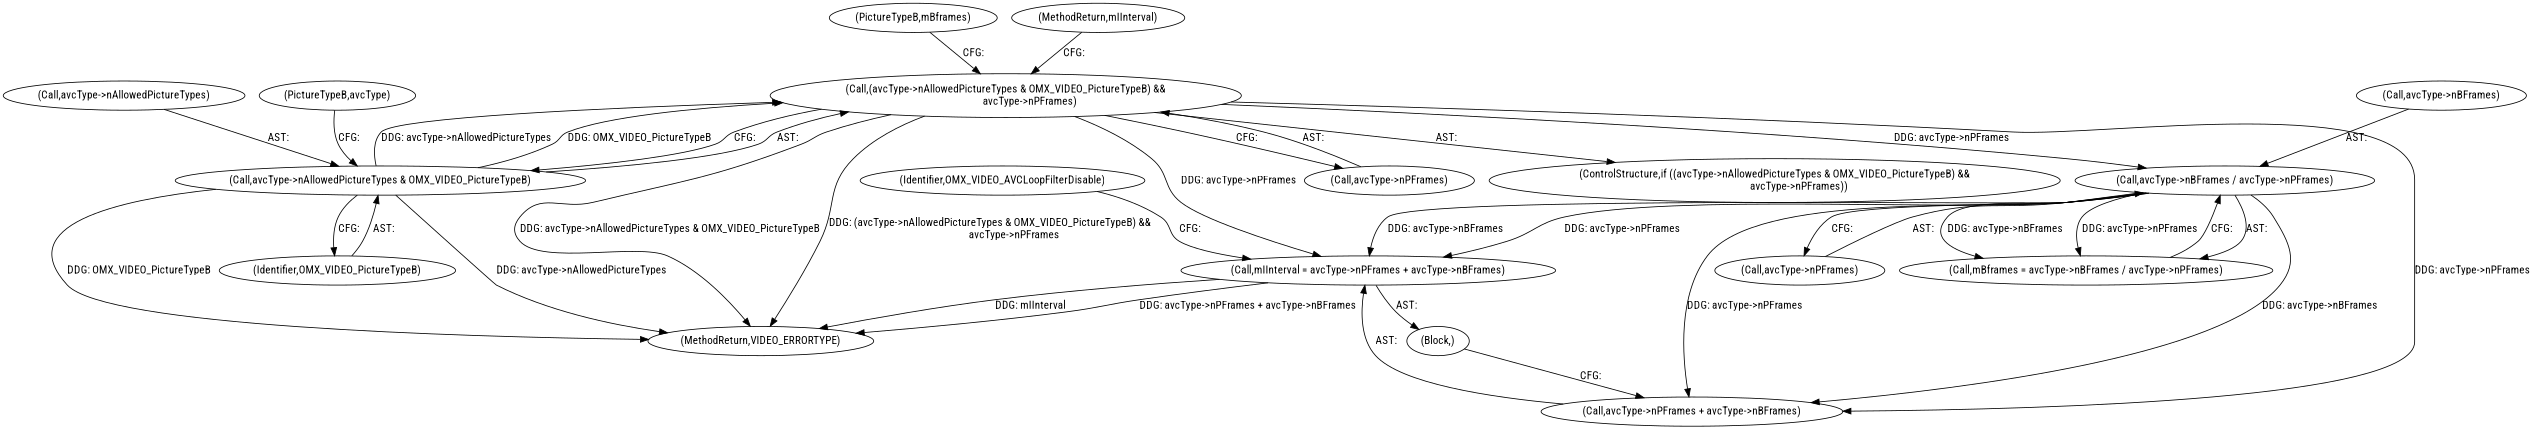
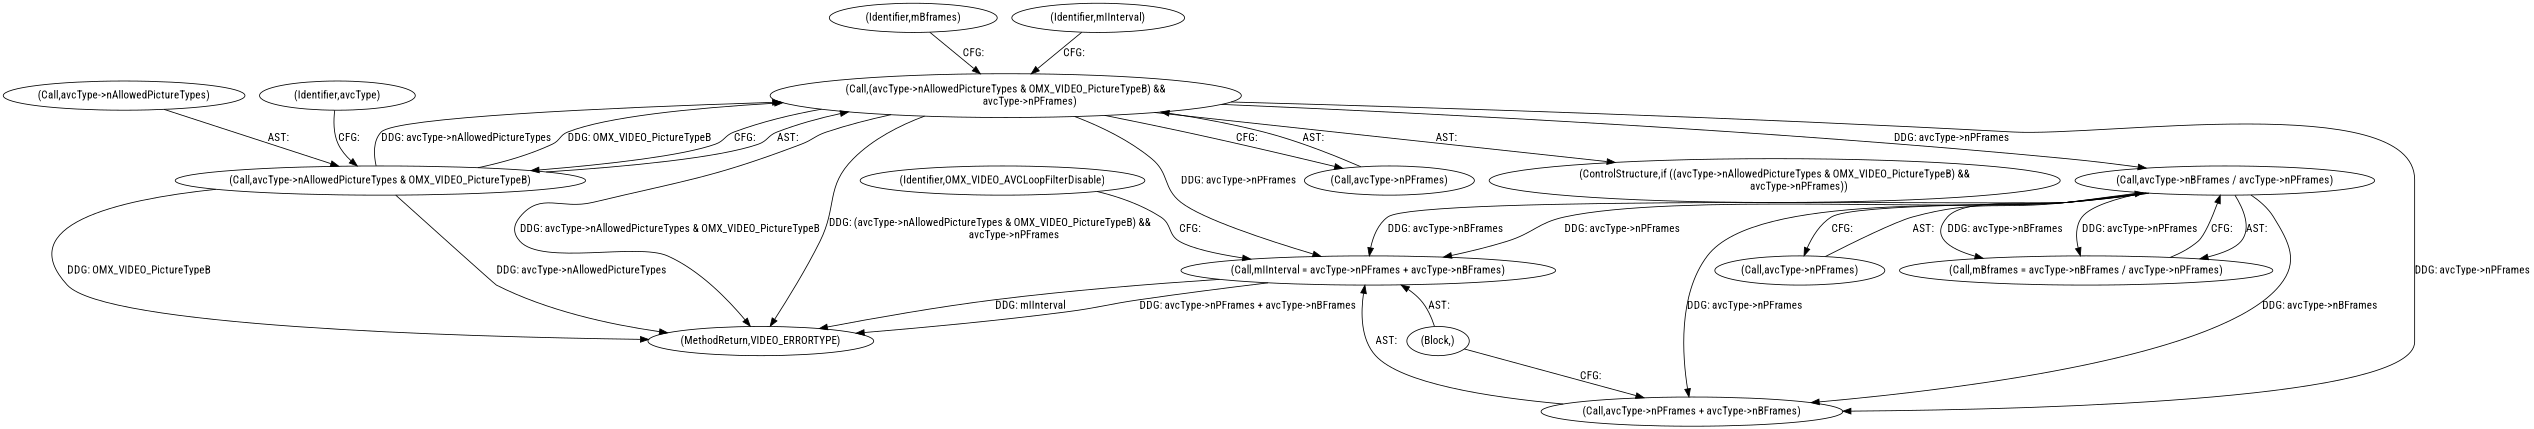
node "(PictureTypeB,mBframes)": label "(PictureTypeB,mBframes)" -> "(Identifier,mBframes)"
node "(MethodReturn,mIInterval)": label "(MethodReturn,mIInterval)" -> "(Identifier,mIInterval)"
node "(PictureTypeB,avcType)": label "(PictureTypeB,avcType)" -> "(Identifier,avcType)"
node "(Call,avcType->nBFrames)": removed
node "(Identifier,OMX_VIDEO_PictureTypeB)": removed
edge "(Call,mIInterval = avcType->nPFrames + avcType->nBFrames)" -> "(Block,)": reversed
